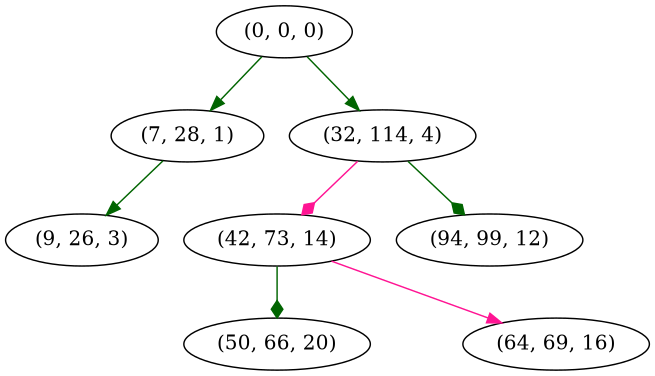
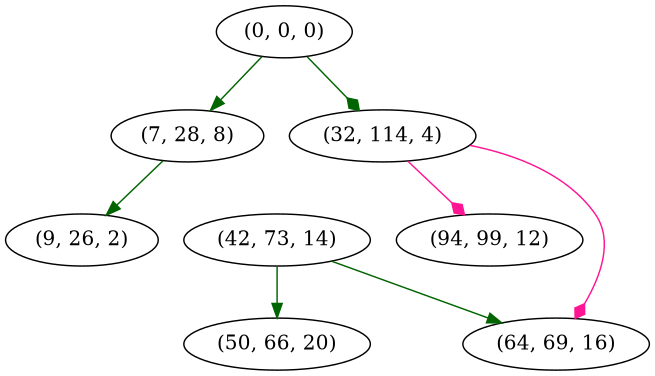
edge "(0, 0, 0)" -> "(32, 114, 4)": arrowhead normal -> diamond
node "(7, 28, 1)": label "(7, 28, 1)" -> "(7, 28, 8)"
edge "(32, 114, 4)" -> "(42, 73, 14)": now "(32, 114, 4)" -> "(64, 69, 16)"
edge "(32, 114, 4)" -> "(94, 99, 12)": color darkgreen -> deeppink
node "(9, 26, 3)": label "(9, 26, 3)" -> "(9, 26, 2)"
edge "(42, 73, 14)" -> "(50, 66, 20)": arrowhead diamond -> normal
edge "(42, 73, 14)" -> "(64, 69, 16)": color deeppink -> darkgreen
